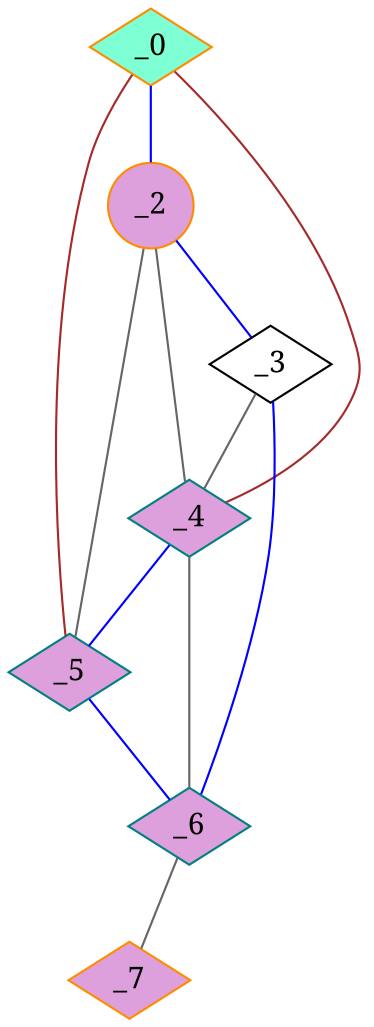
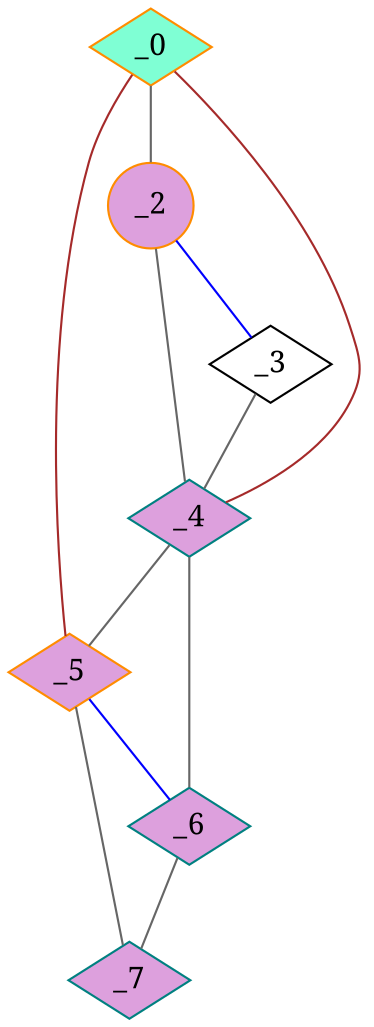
edge "_0" -- "_2": color blue -> gray40
edge "_2" -- "_5": now "_7" -- "_5"
edge "_4" -- "_5": color blue -> gray40
edge "_3" -- "_6": removed
node "_5": color teal -> darkorange
node "_7": color darkorange -> teal
